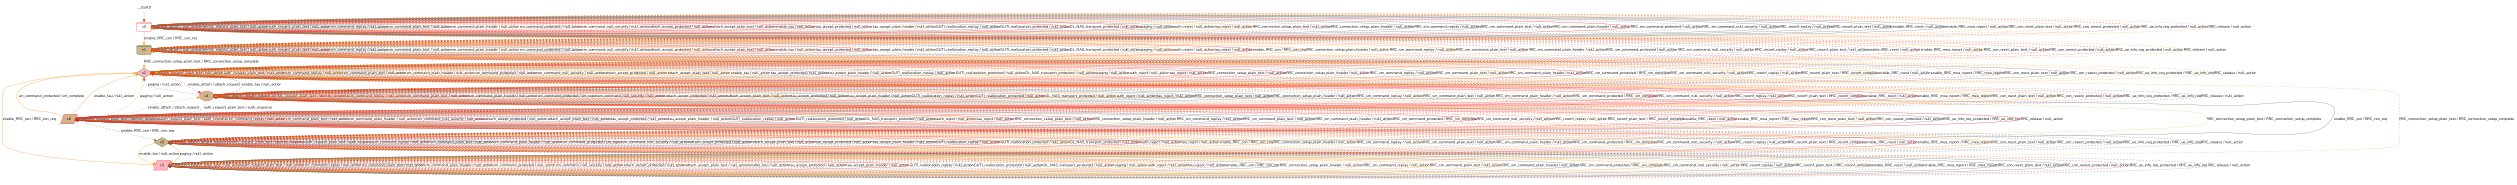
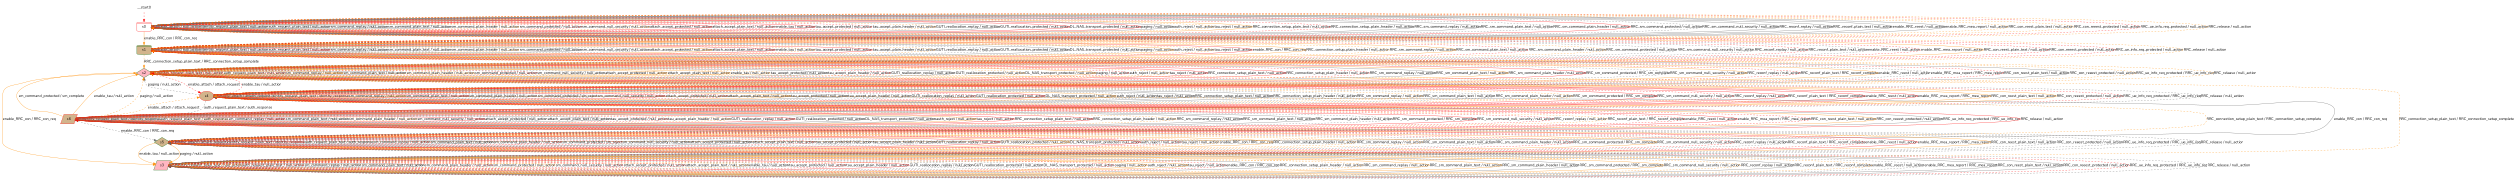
node "s3": color red -> darkgreen
